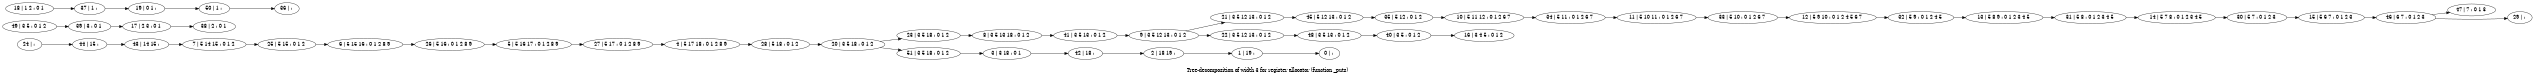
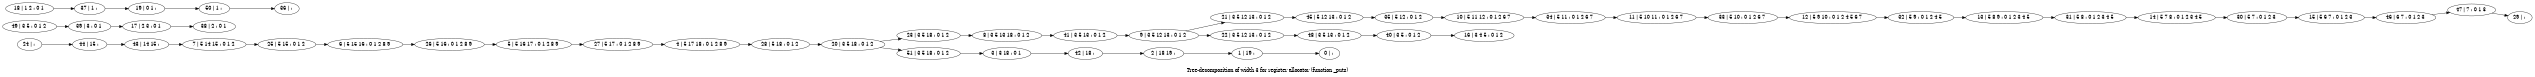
edge "46 | 6 7 : 0 1 2 3" -> "29 | :": now "47 | 7 : 0 1 3" -> "29 | :"
